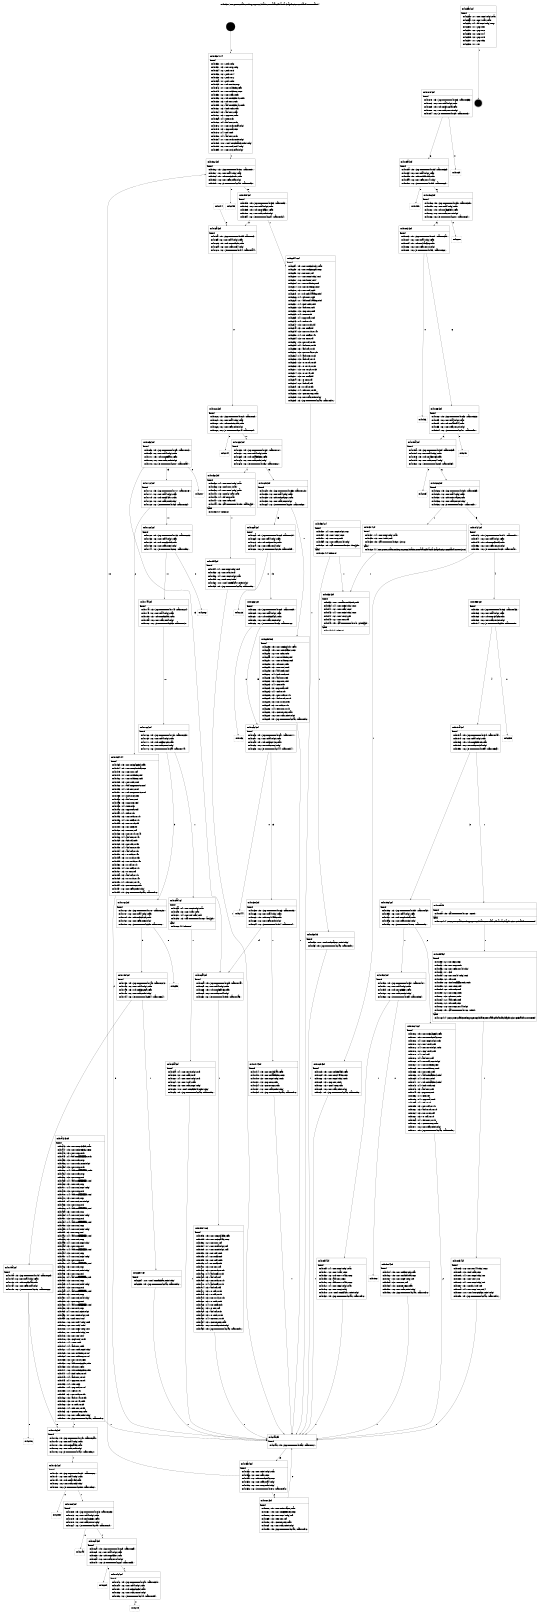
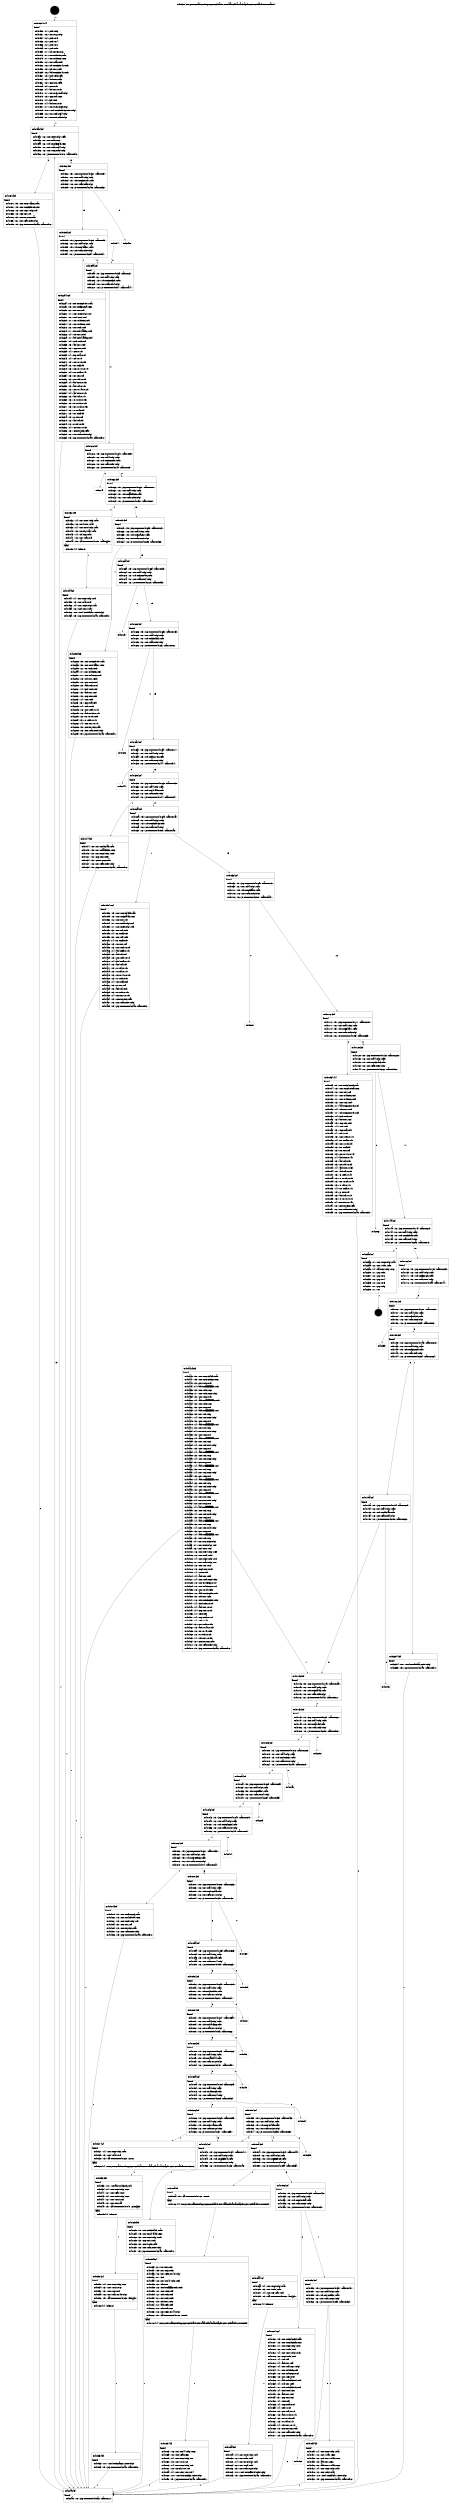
edge "0x401530 [114]" -> "0x4015c2 [28]": now "0x401530 [114]" -> "0x4015a2 [32]"
edge "0x401f50 [21]" -> "0x401f33 [29]": reversed
edge "0x401942 [28]" -> "0x40195e [28]": reversed
edge "0x4016f6 [28]" -> "0x4016da [28]": reversed
edge "0x401766 [28]" -> "0x401caa [16]": removed, label "1"
edge "0x40174a [28]" -> "0x4023a3 [22]": added, label "1"
node "0x401862 [28]": added
